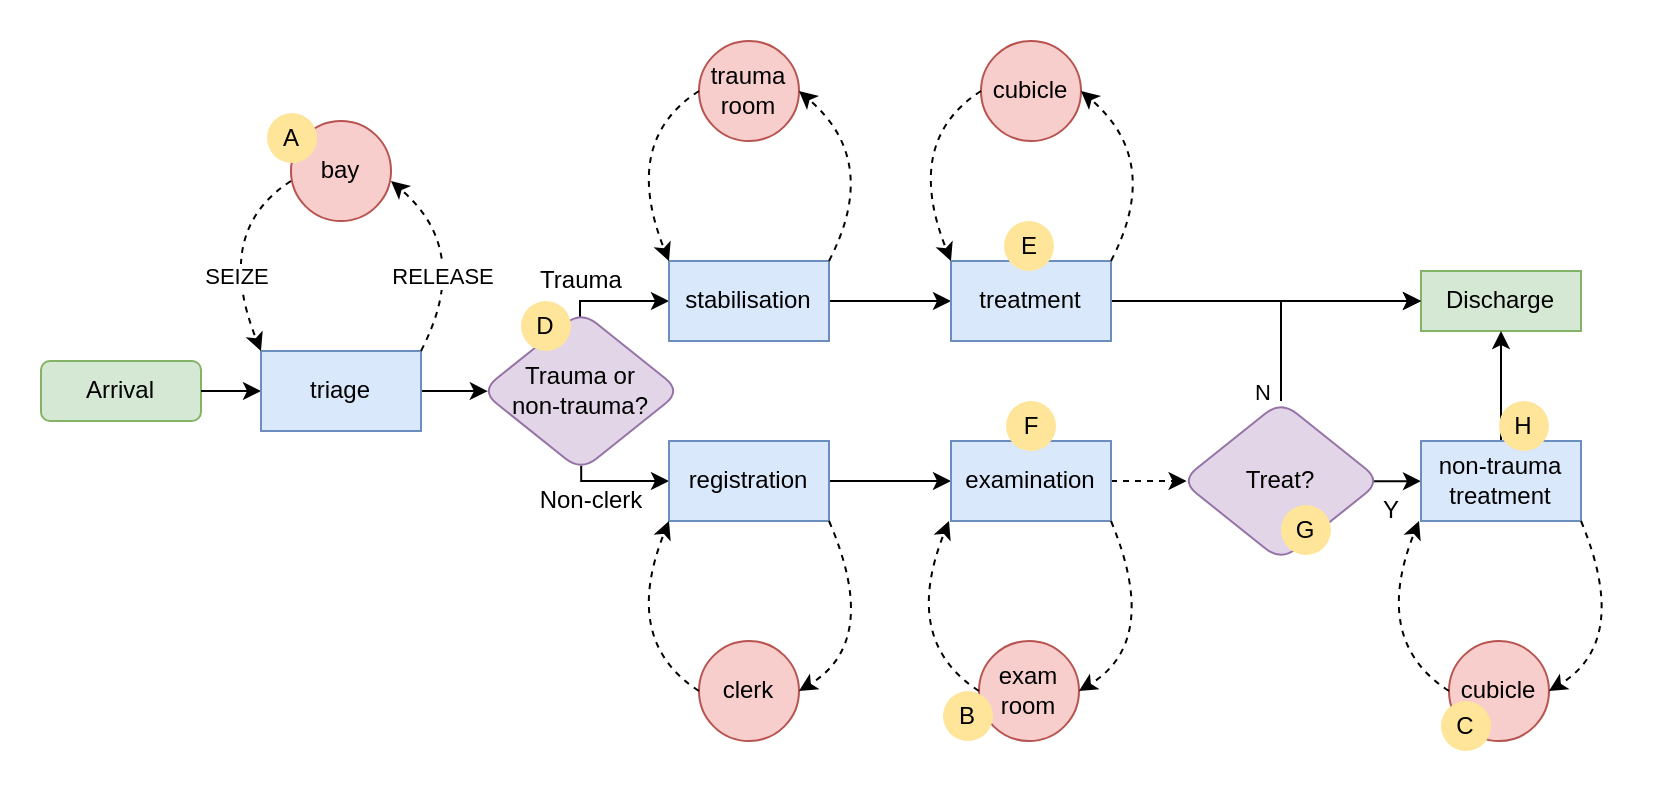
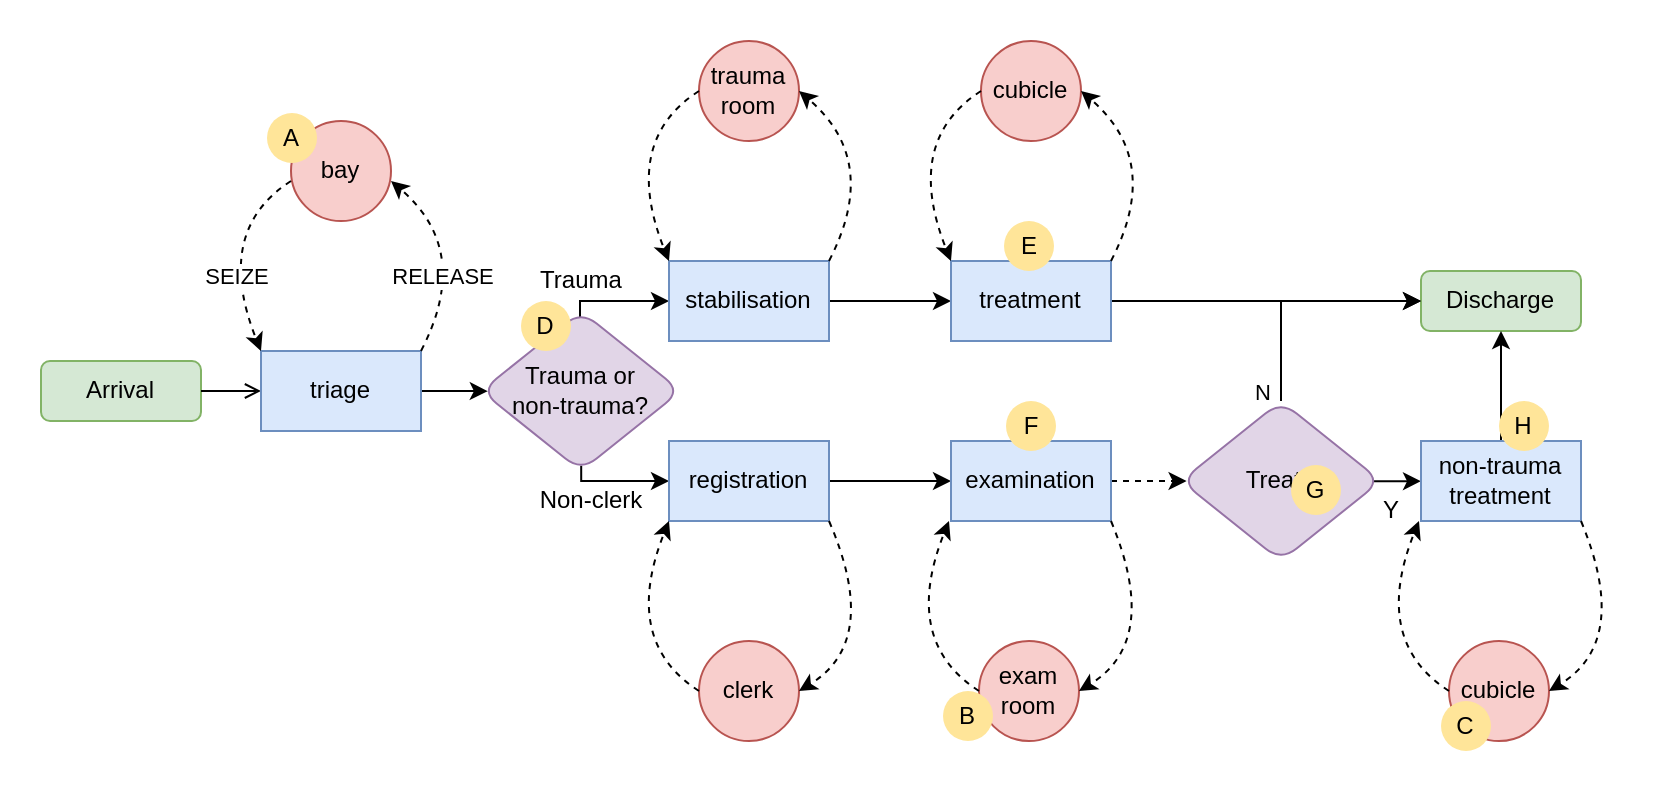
node "Discharge": shape rectangle -> rounded rectangle
edge "Arrival" -> "triage": arrowhead classic -> open
node "G": moved (1306, 530) -> (1316, 490)
